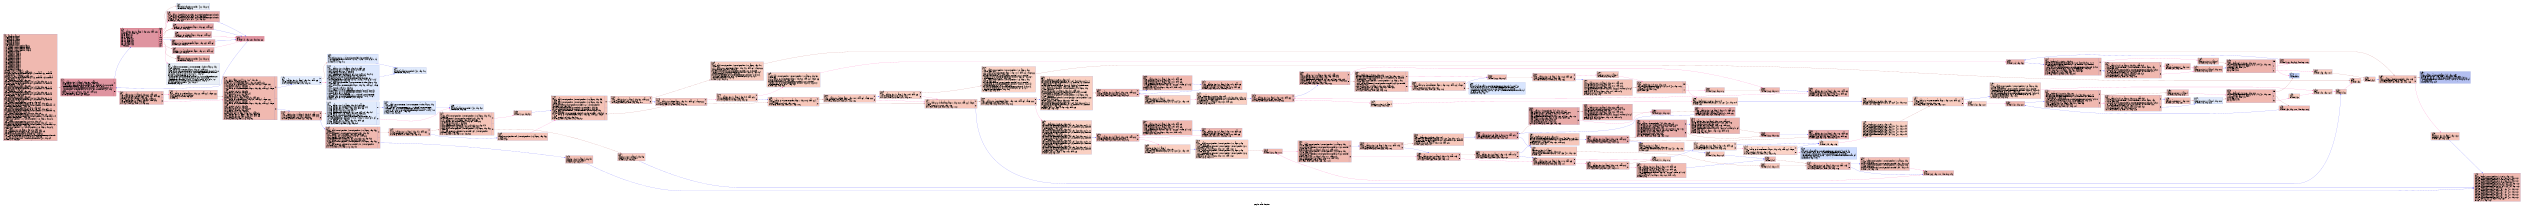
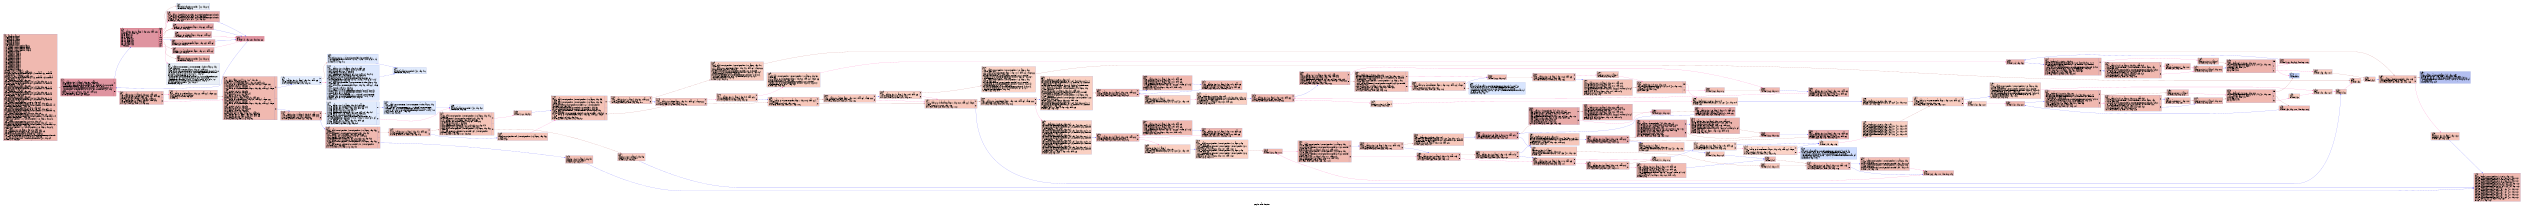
node "%444:": fillcolor #bbd1f870 -> #e1675170
